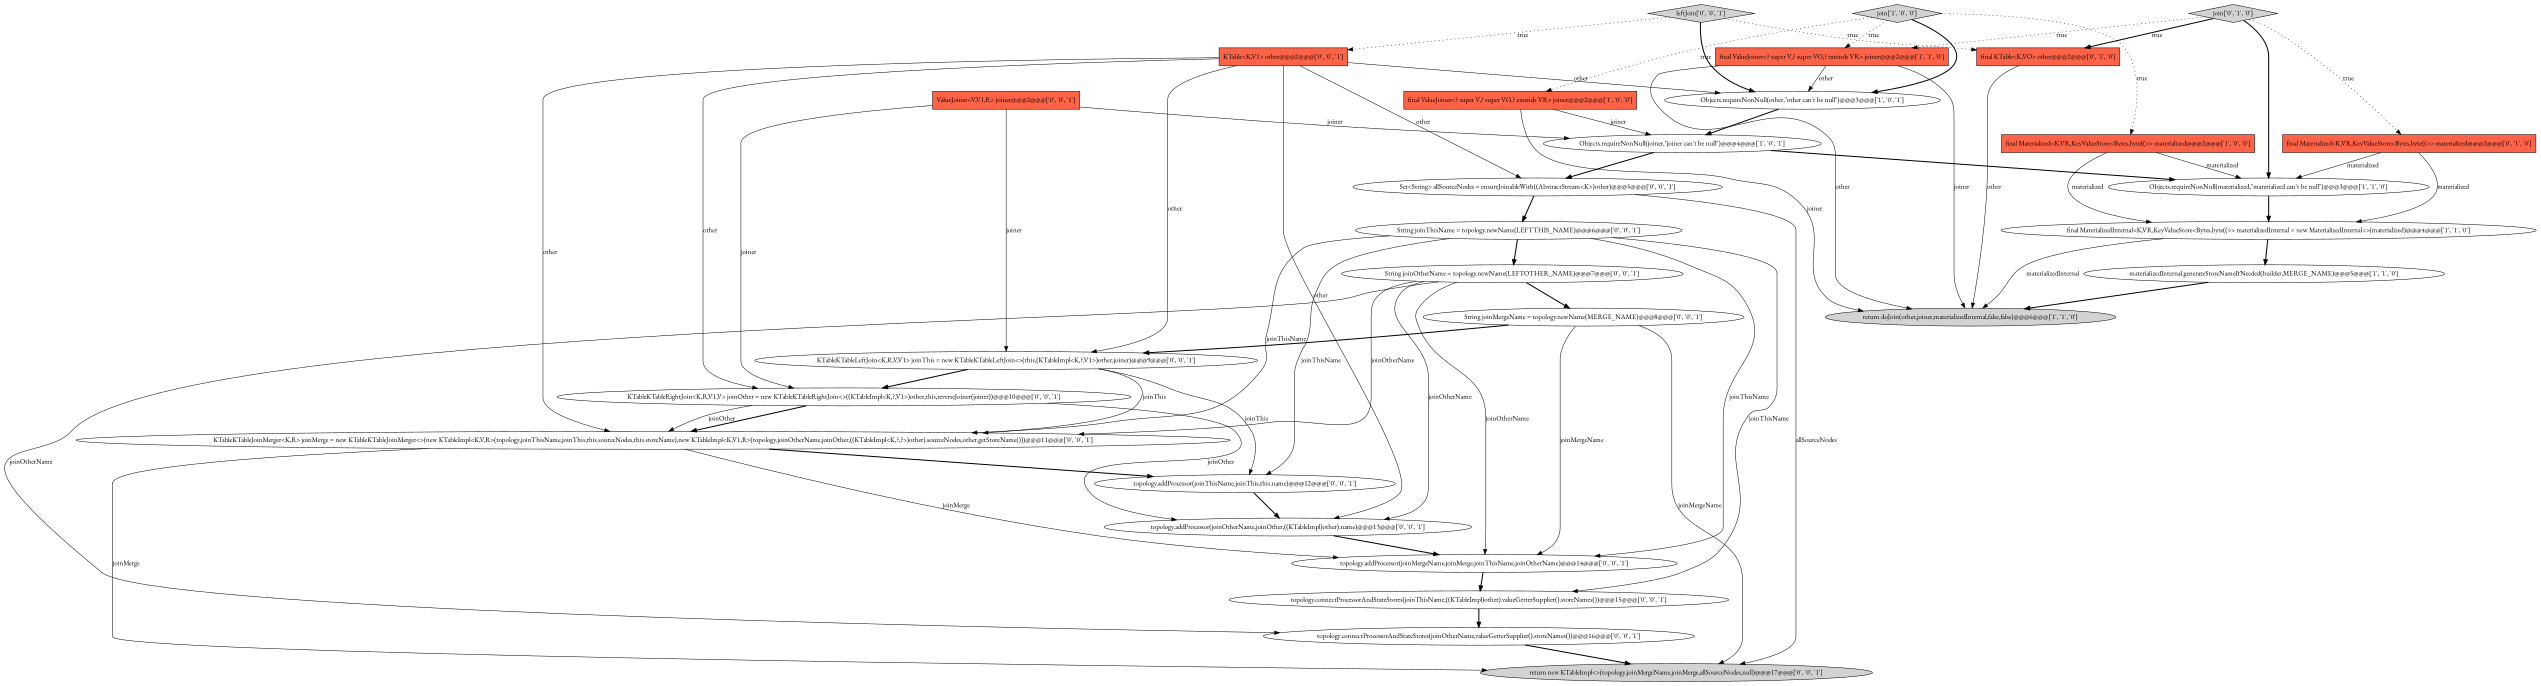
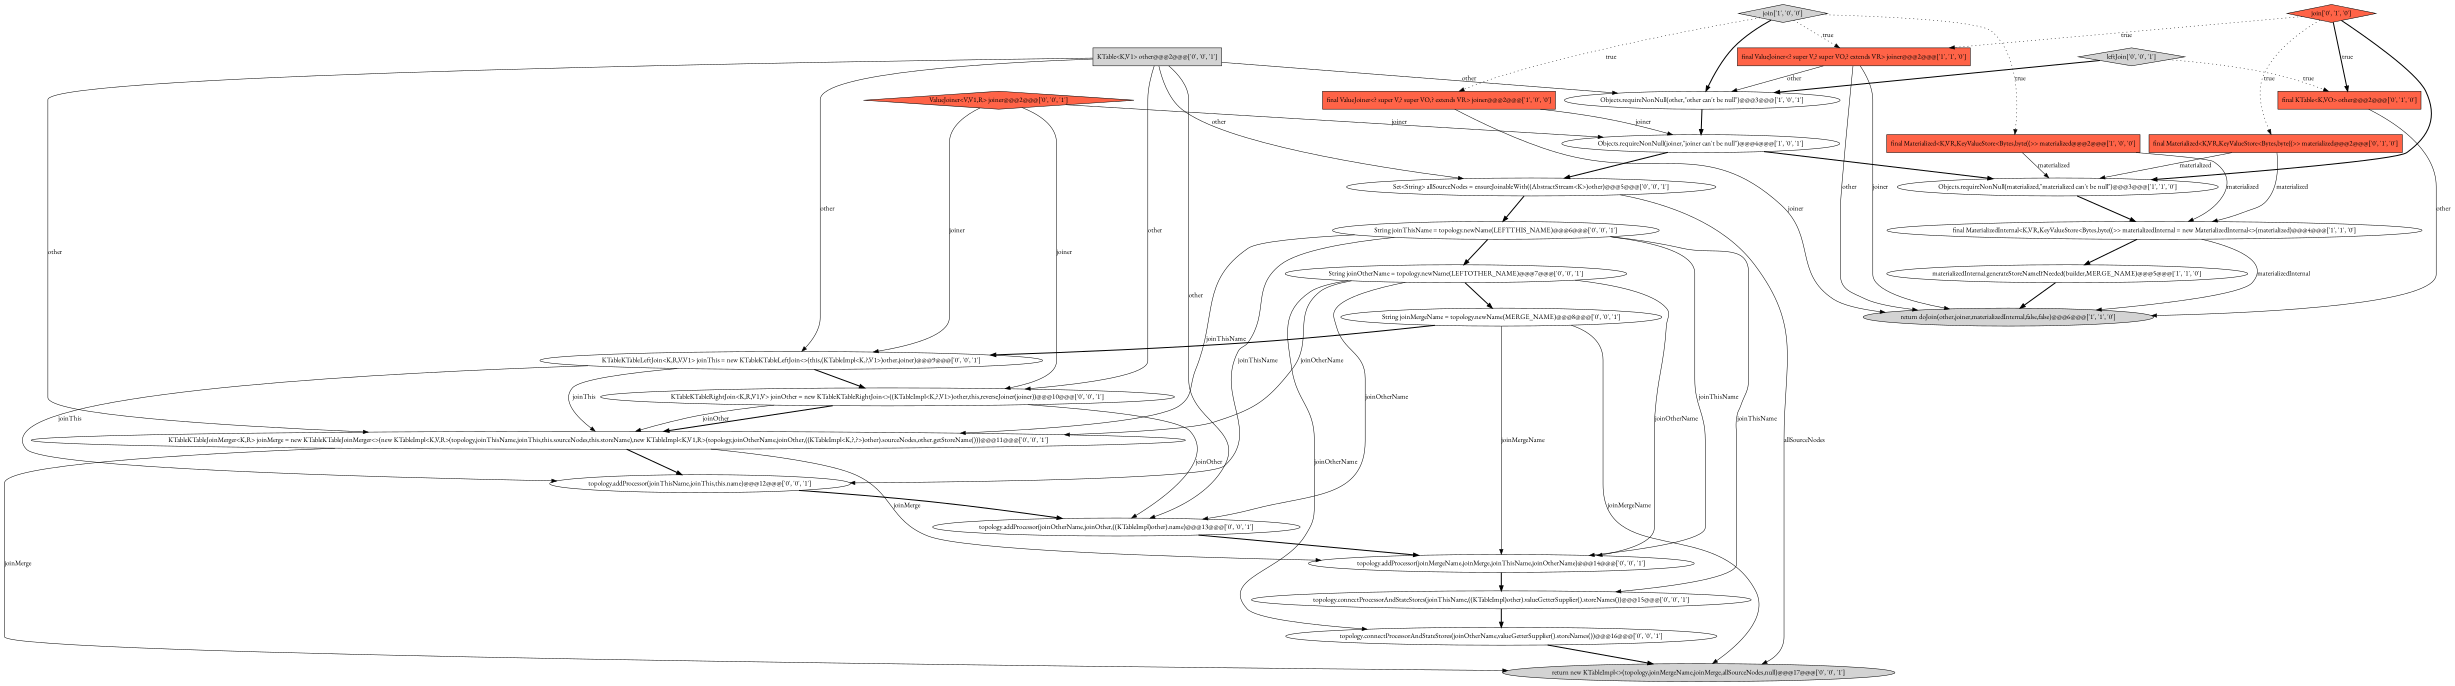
node "join['0', '1', '0']": fillcolor lightgray -> tomato
edge "leftJoin['0', '0', '1']" -> "KTable<K,V1> other@@@2@@@['0', '0', '1']": removed, label "true"
node "KTable<K,V1> other@@@2@@@['0', '0', '1']": fillcolor tomato -> lightgray
node "ValueJoiner<V,V1,R> joiner@@@2@@@['0', '0', '1']": shape box -> diamond
